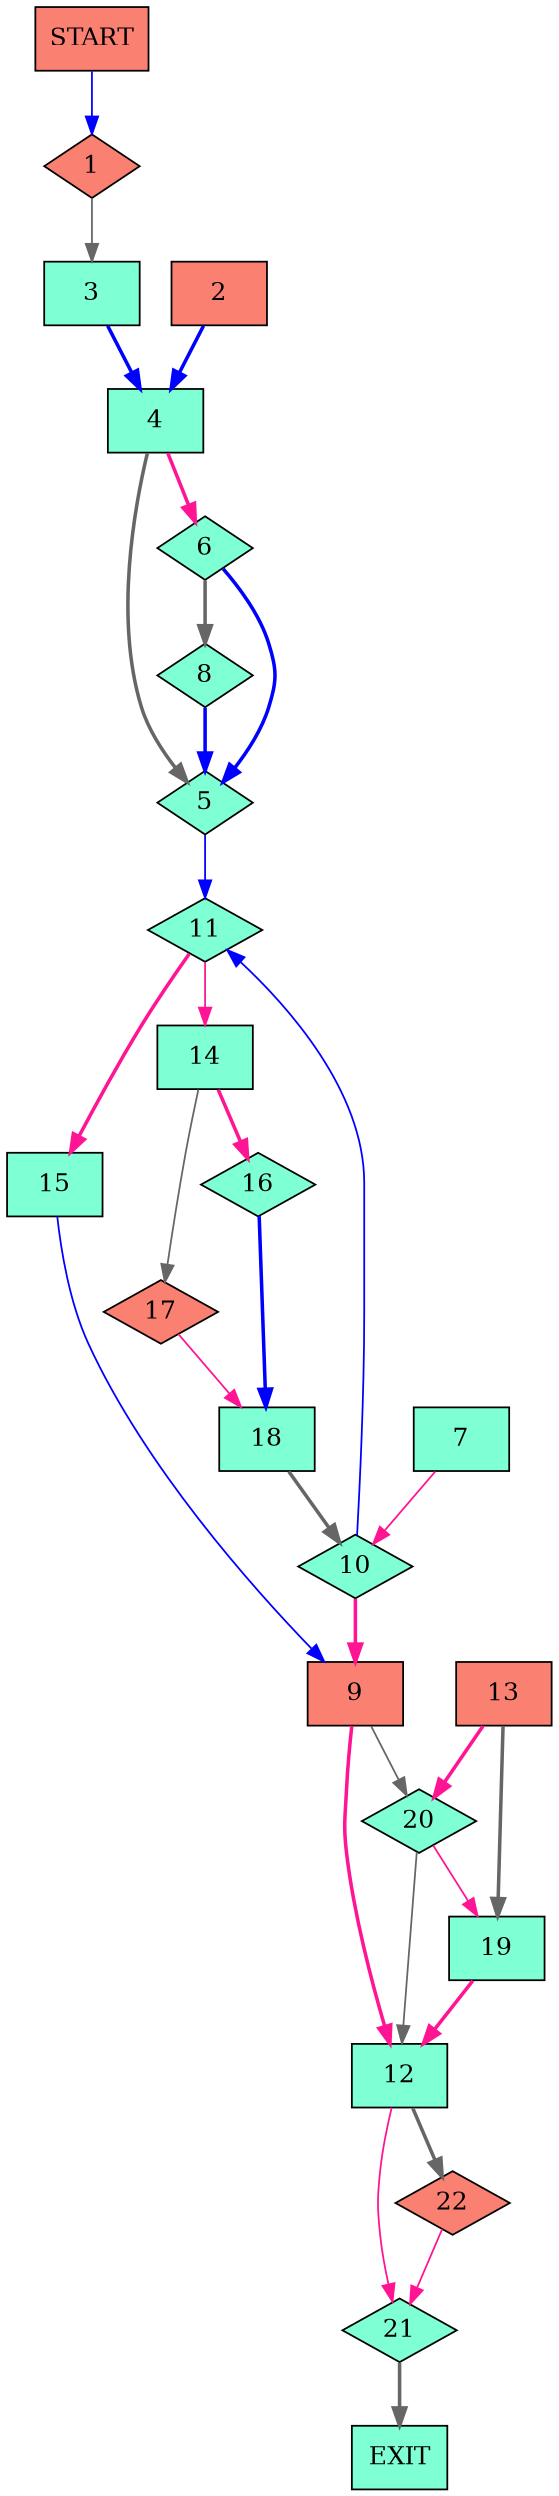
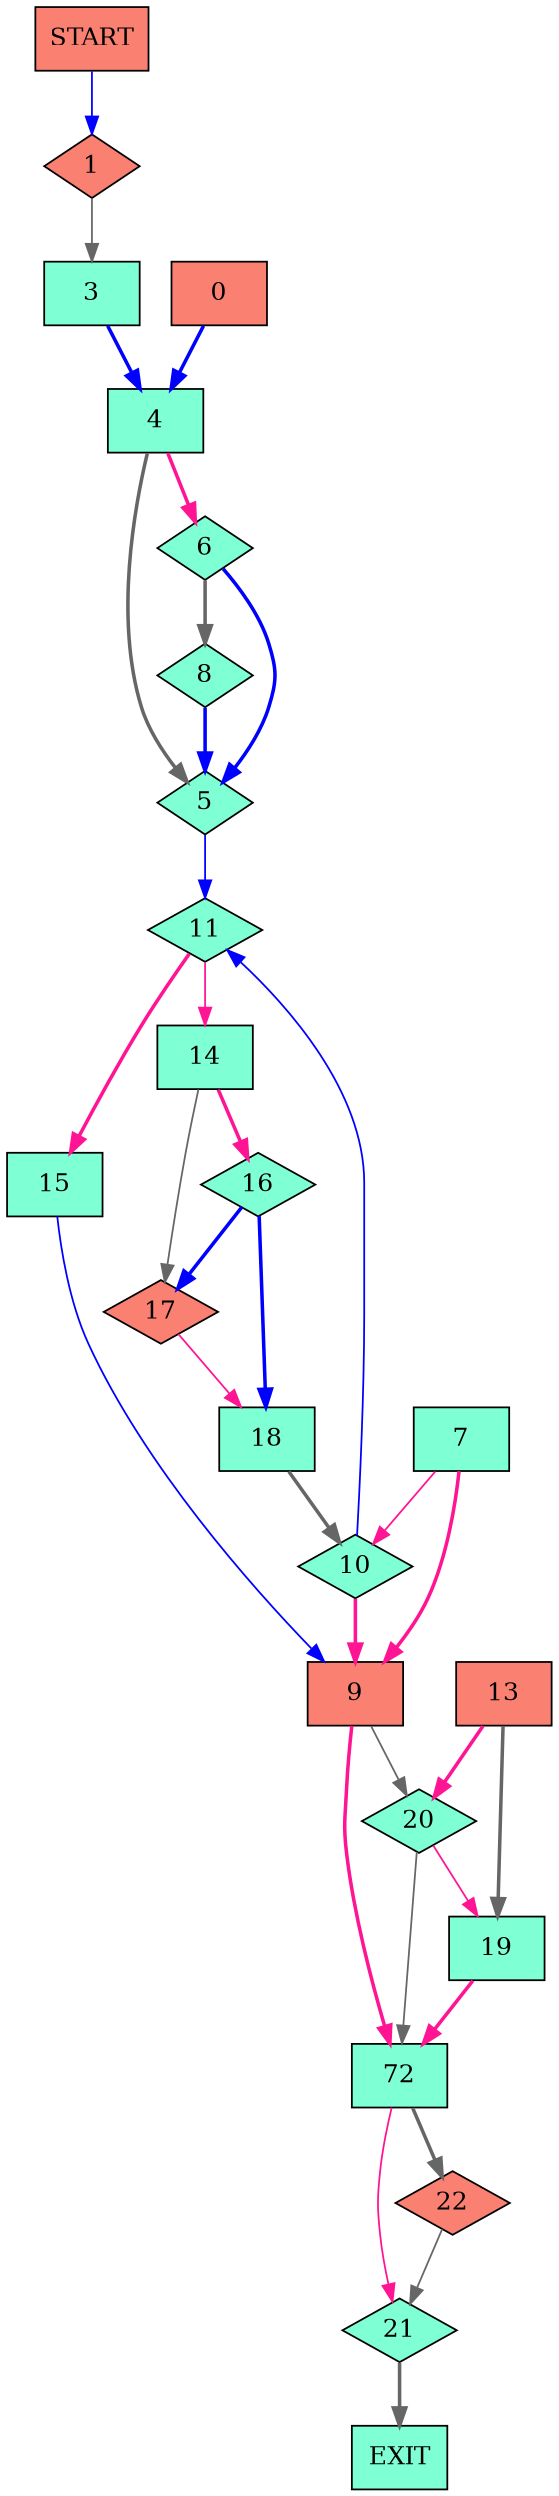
node "2": label "2" -> "0"
edge "16" -> "17": added
edge "7" -> "9": added
node "12": label "12" -> "72"
edge "22" -> "21": color deeppink -> gray40
